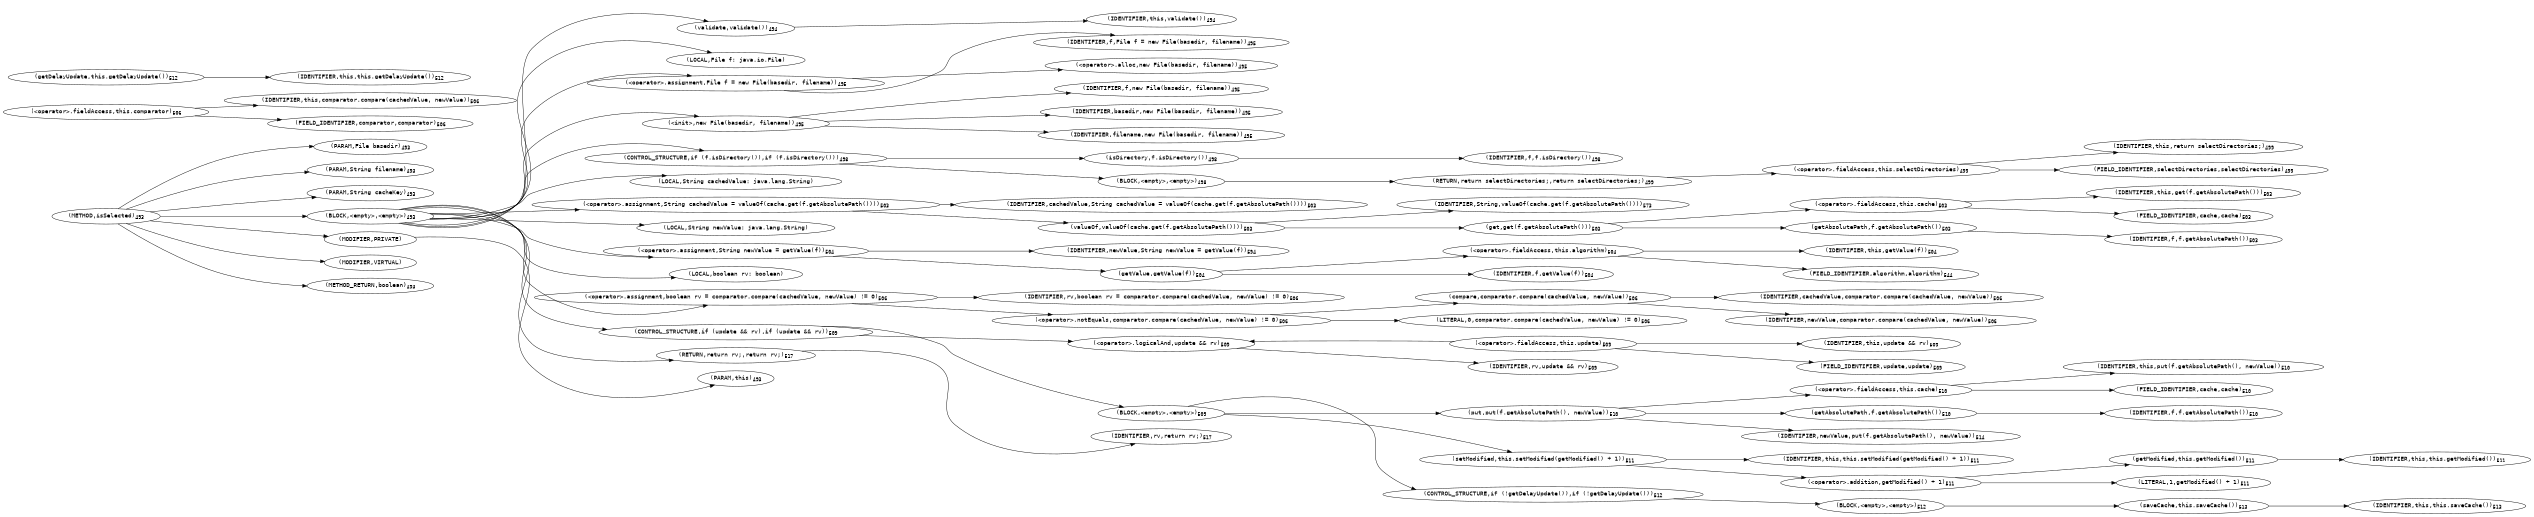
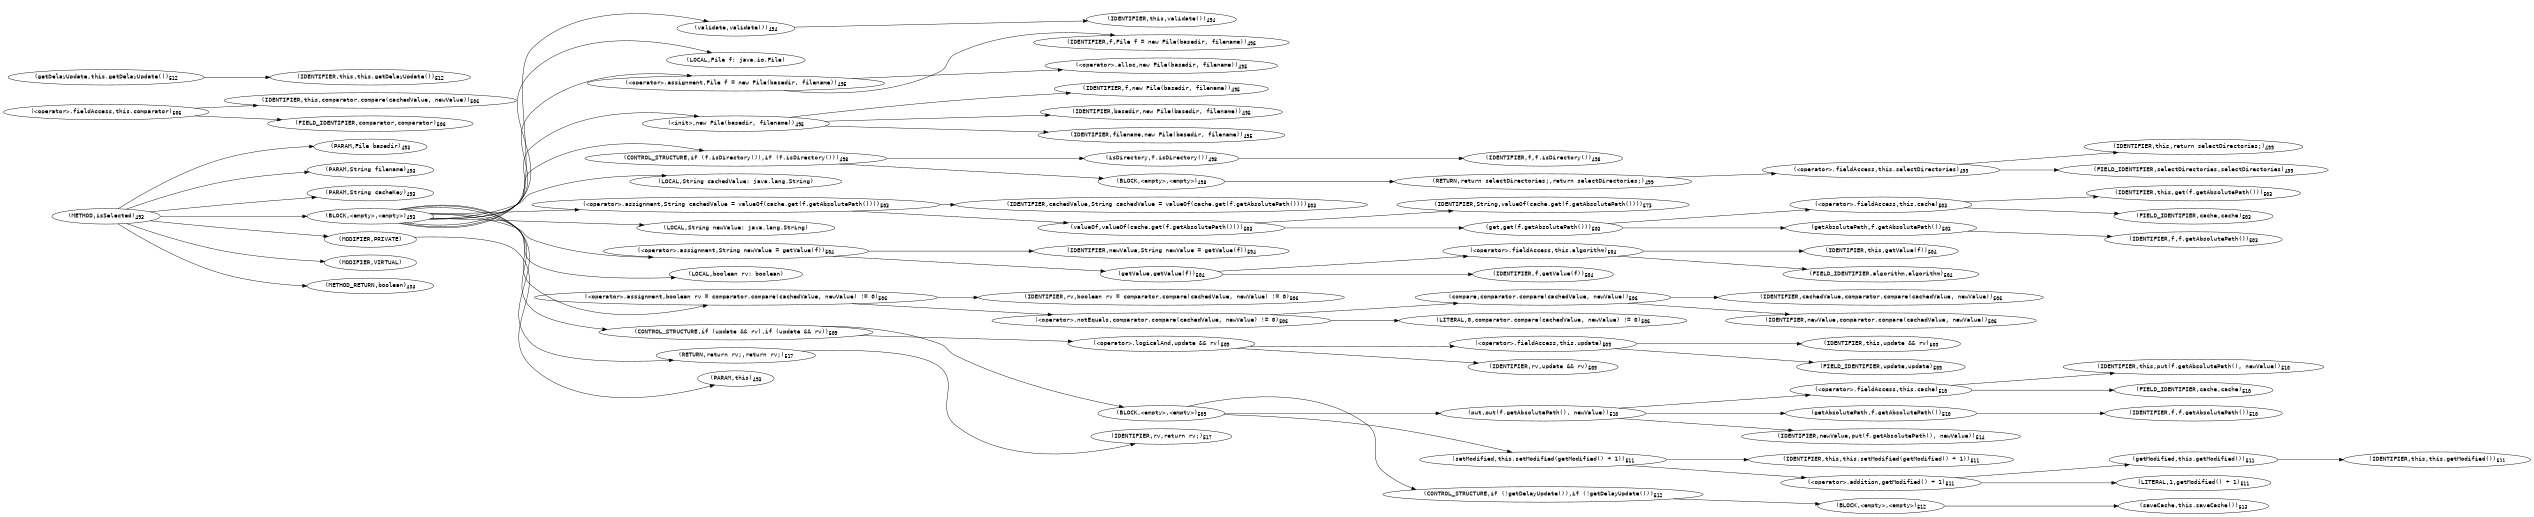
node "(FIELD_IDENTIFIER,algorithm,algorithm)": text "544" -> "504"
edge "(<operator>.fieldAccess,this.update)" -> "(<operator>.logicalAnd,update && rv)": reversed
node "(IDENTIFIER,this,this.saveCache())": removed
